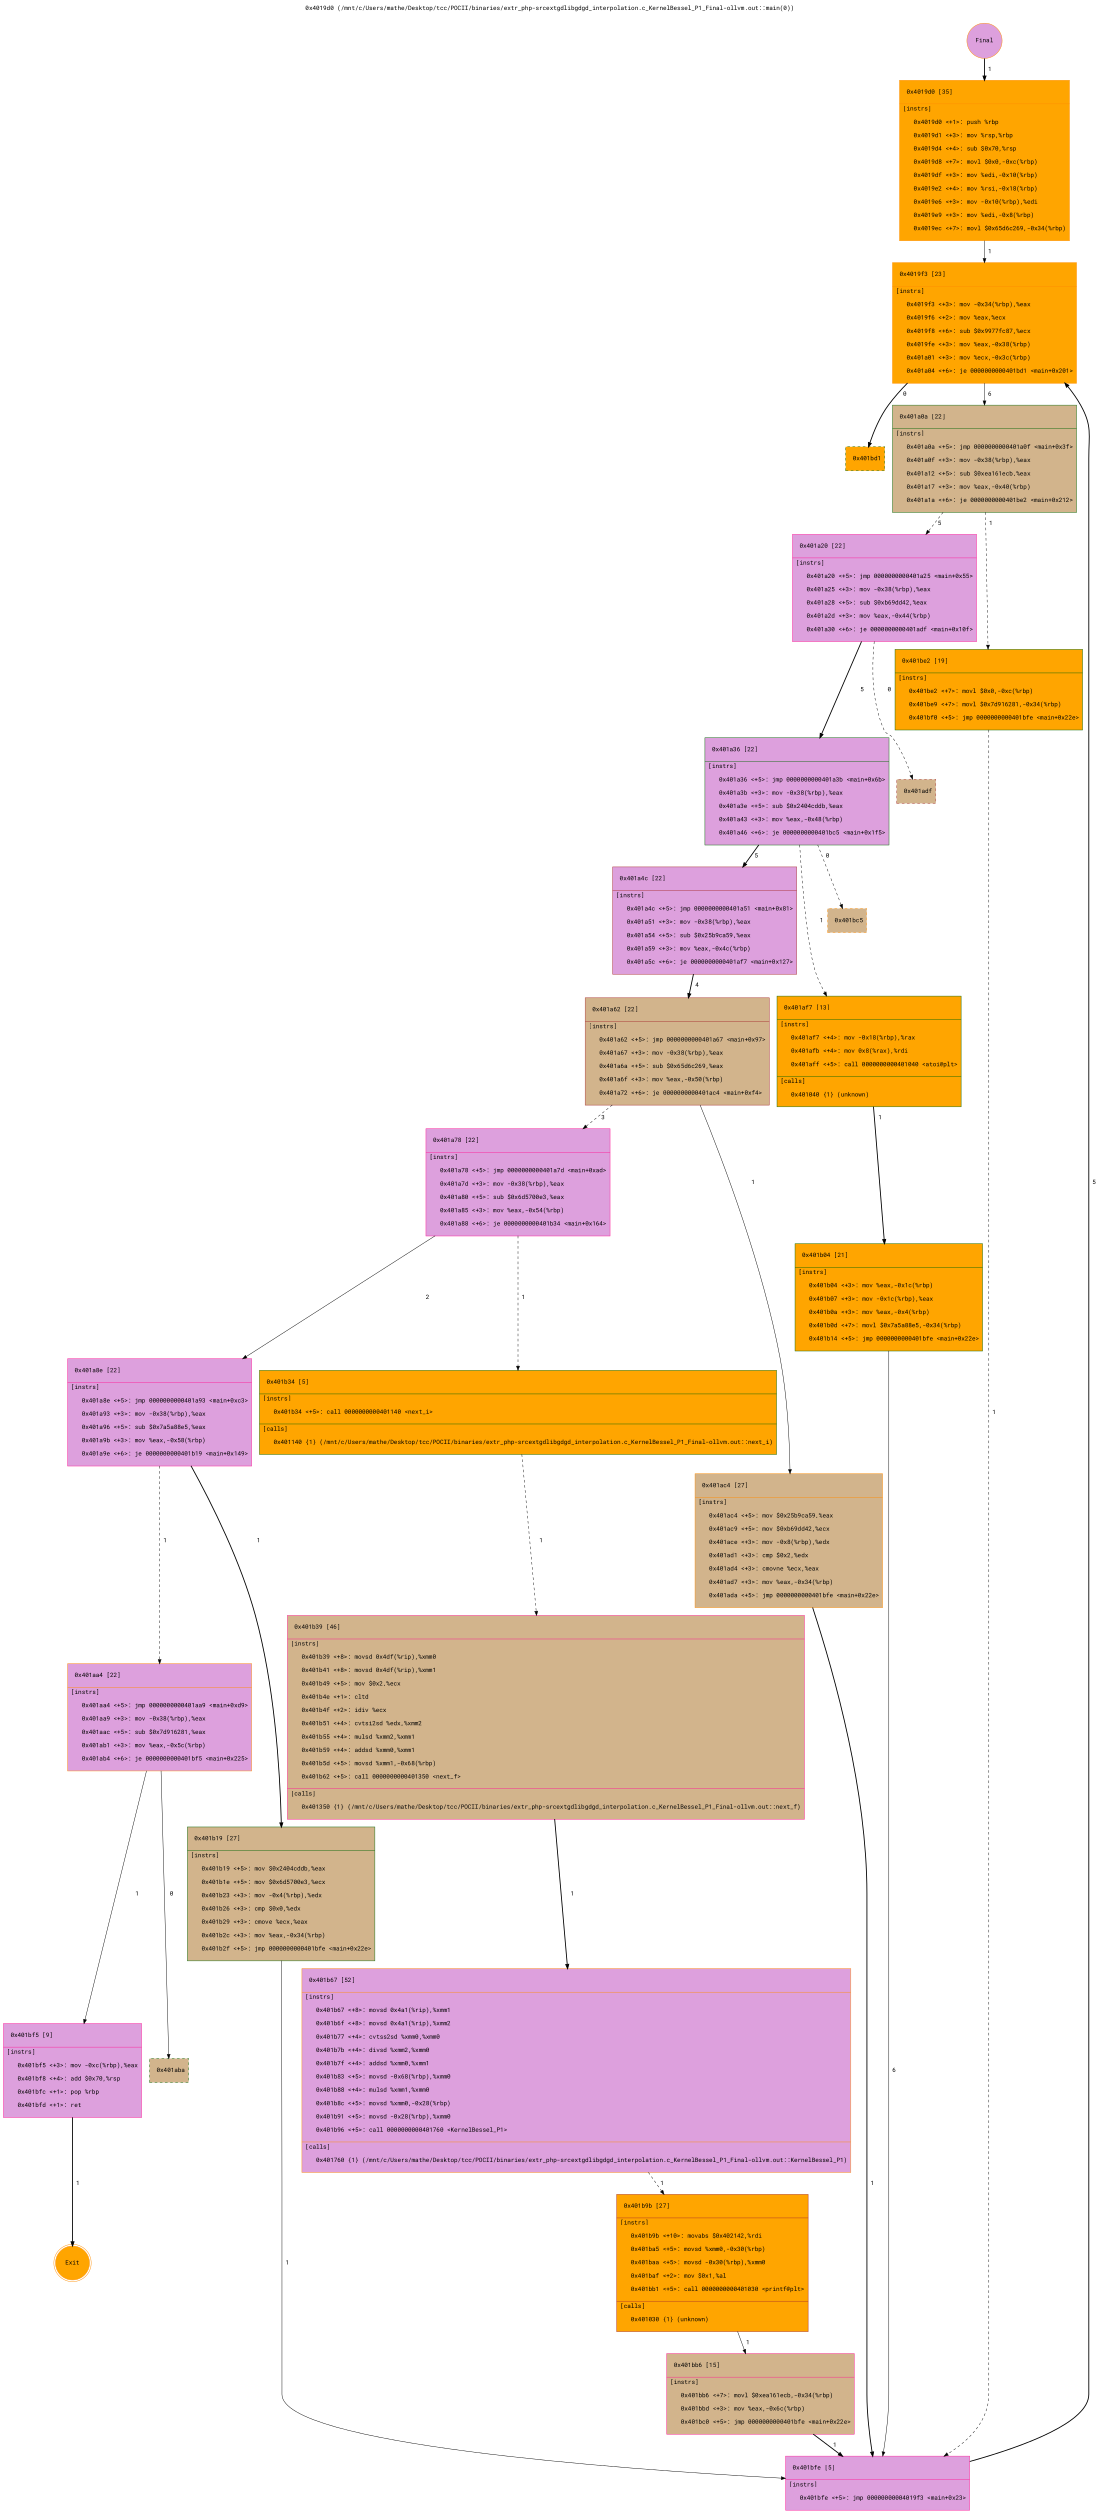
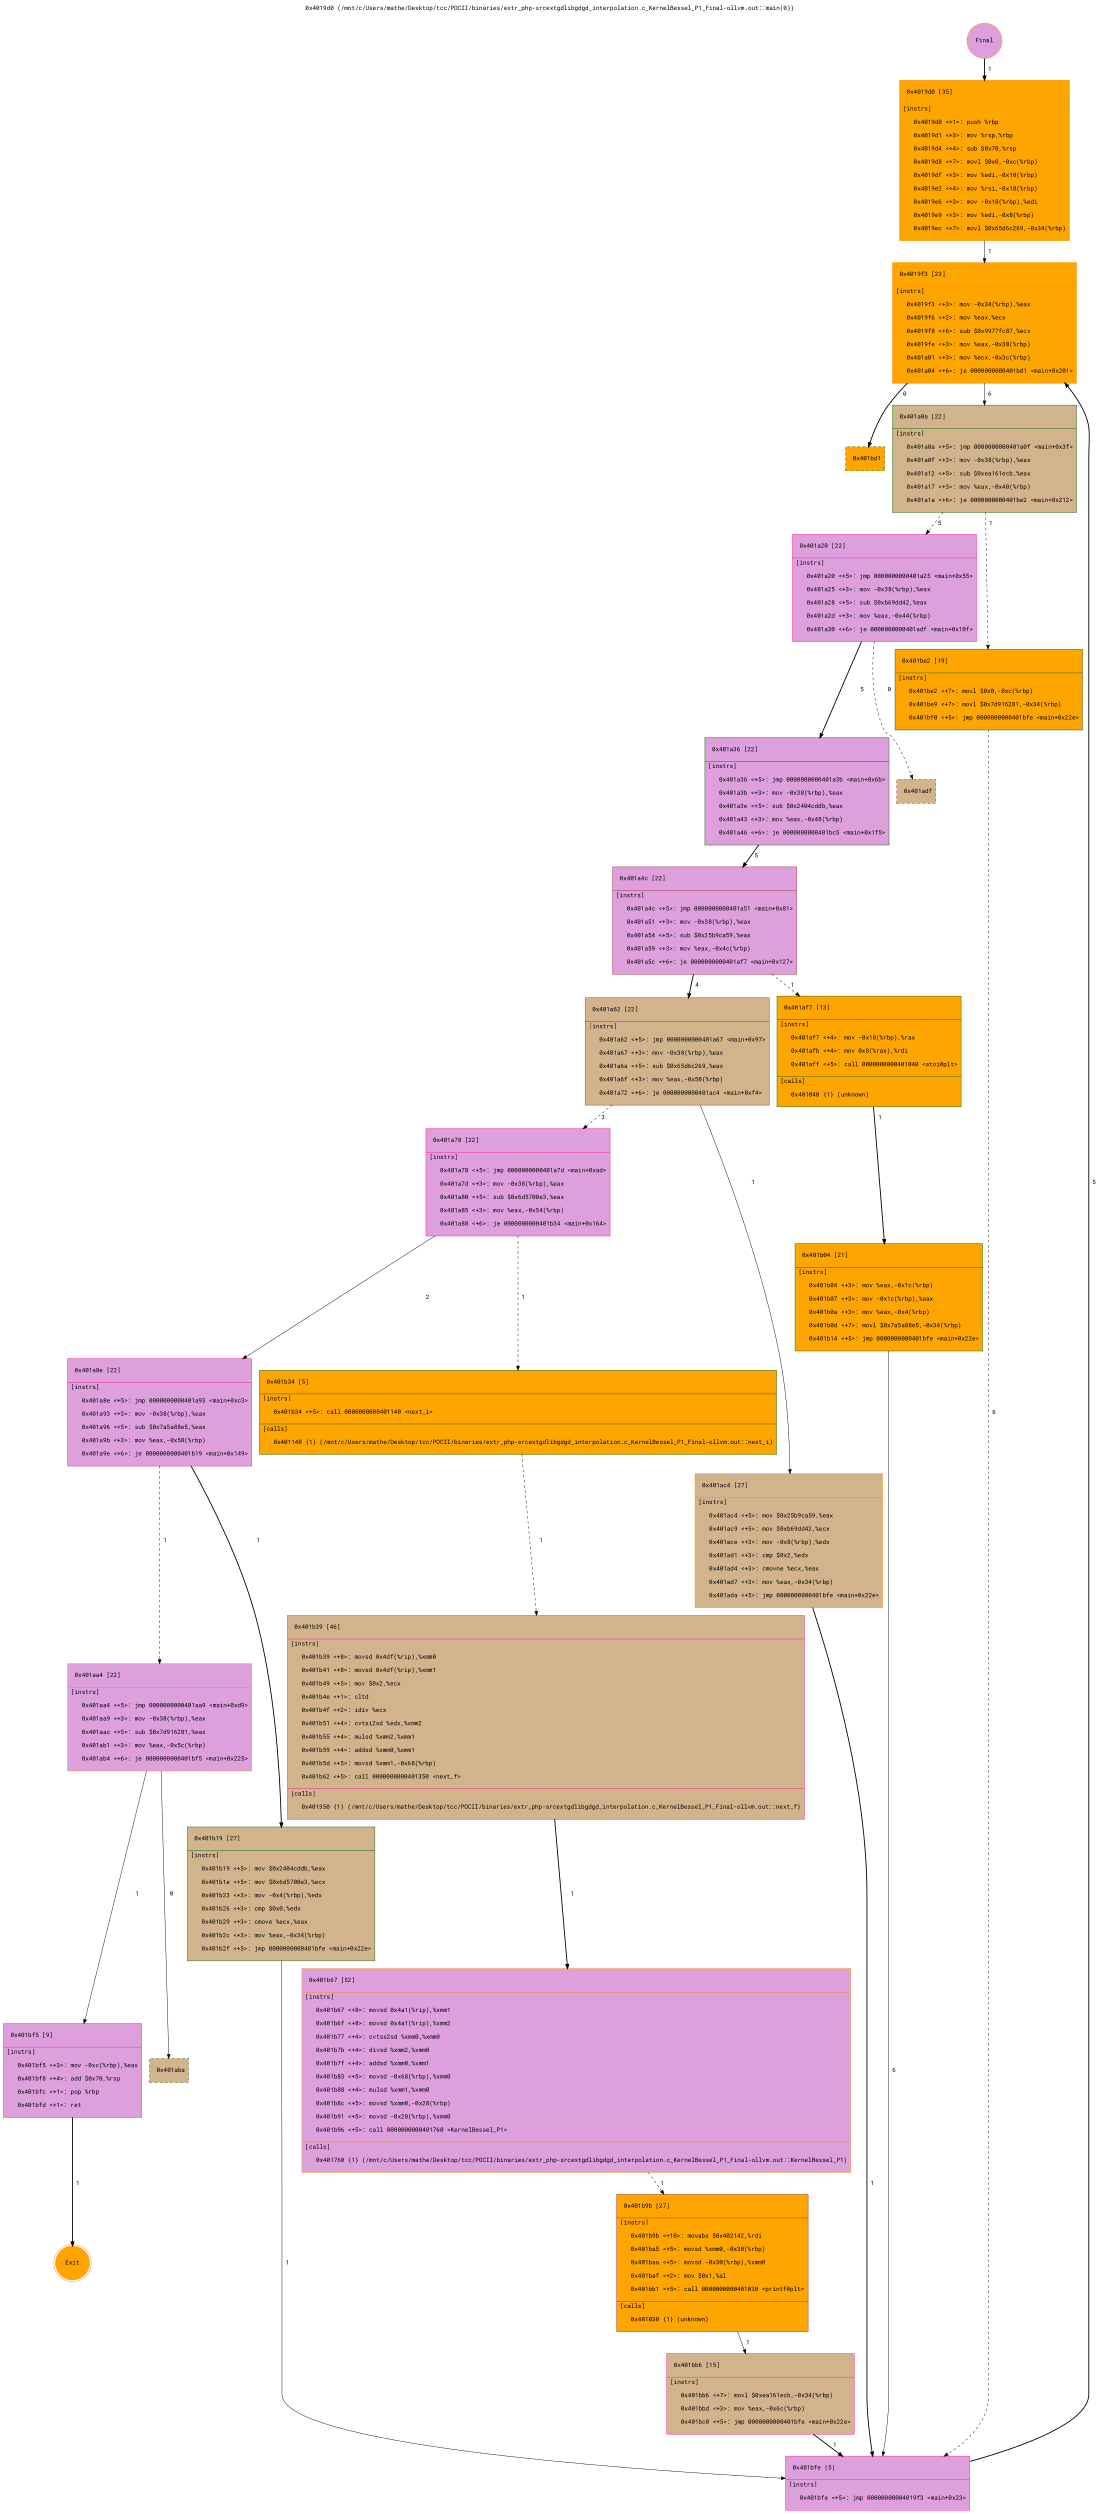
edge "0x401a36 [22]" -> "0x401af7 [13]": now "0x401a4c [22]" -> "0x401af7 [13]"
node "0x401bc5": removed
edge "0x401be2 [19]" -> "0x401bfe [5]": label " 1" -> " 6"
